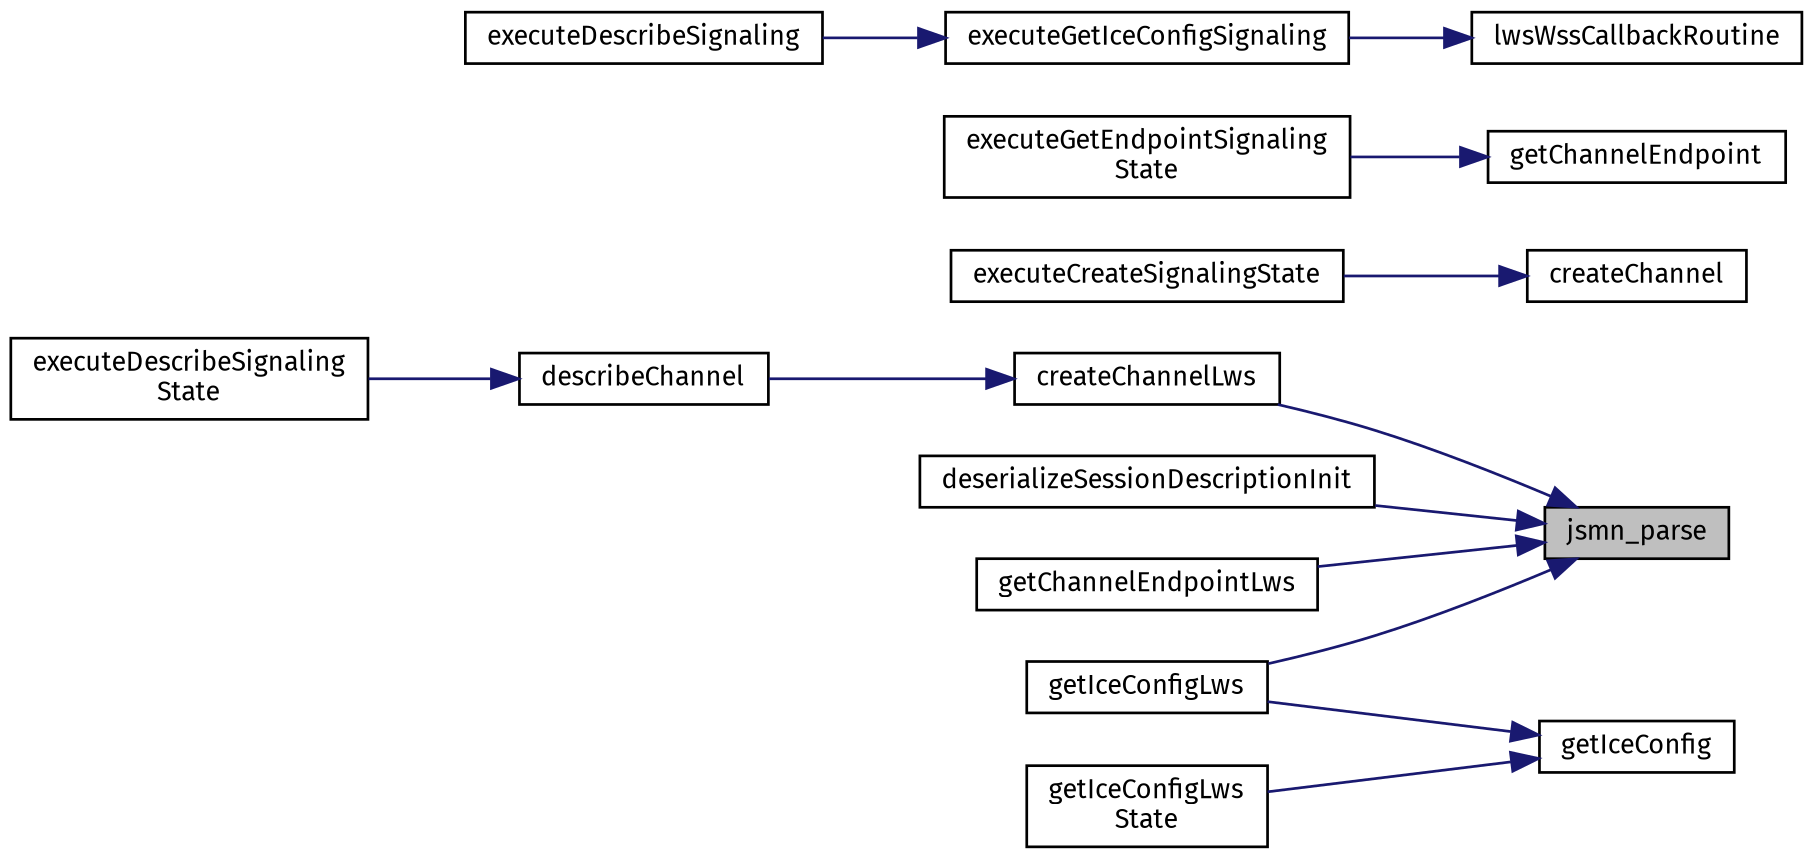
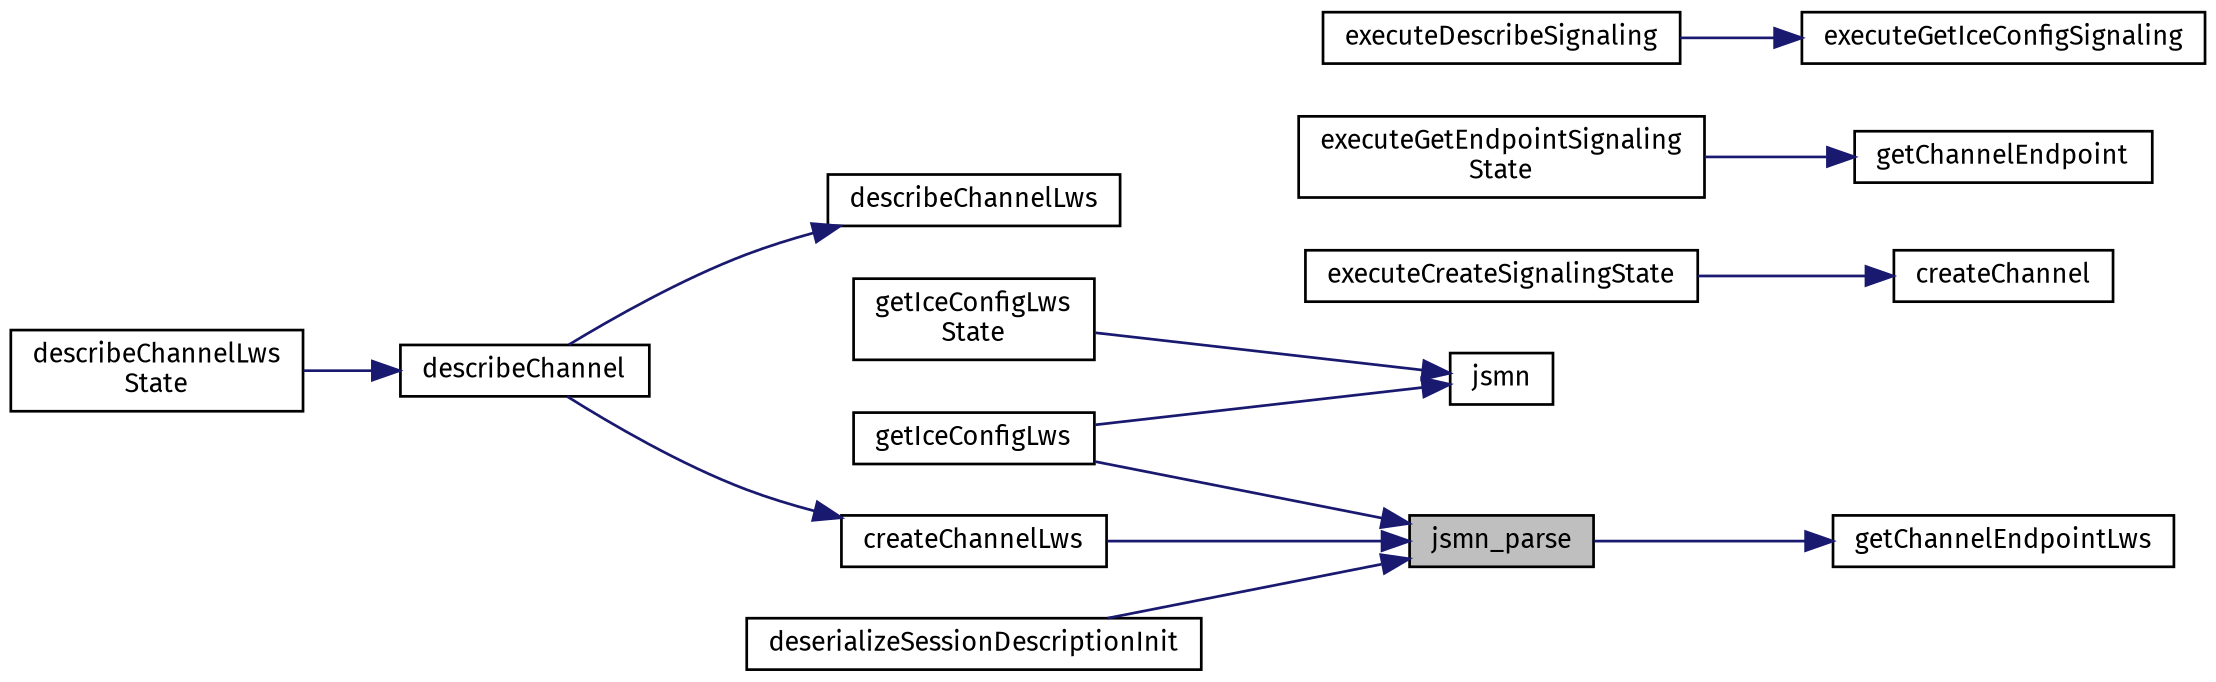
node "lwsWssCallbackRoutine": removed
node "describeChannelLws": added
node "executeDescribeSignaling State": label "executeDescribeSignaling State" -> "describeChannelLws State"
edge "getChannelEndpointLws" -> "jsmn_parse": reversed
node "getIceConfig": label "getIceConfig" -> "jsmn"
